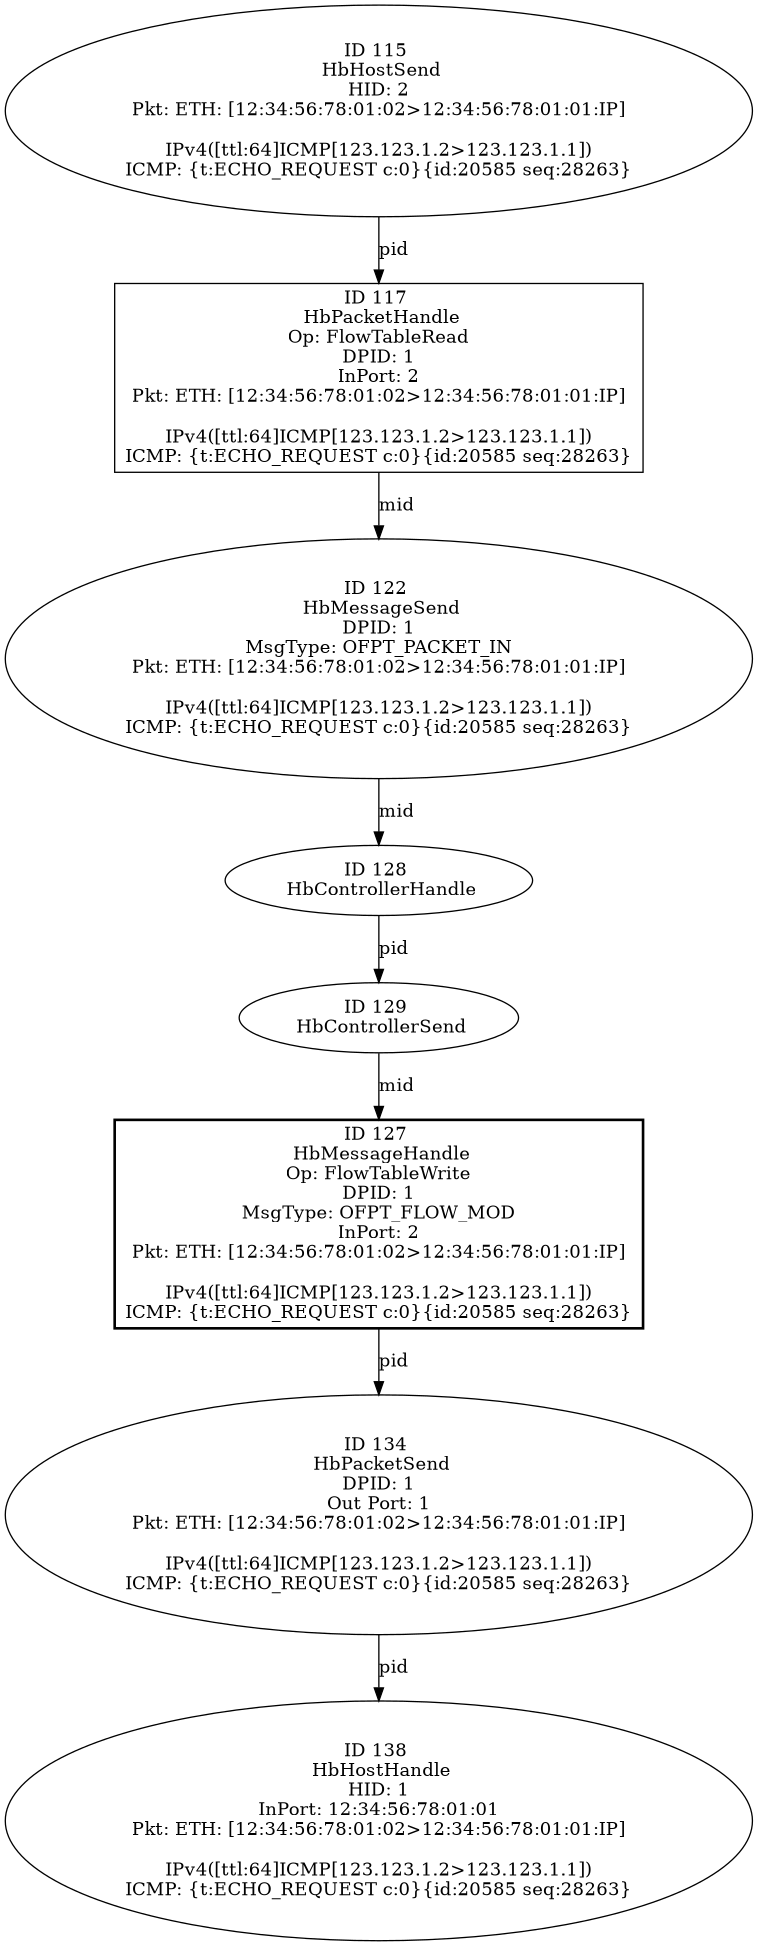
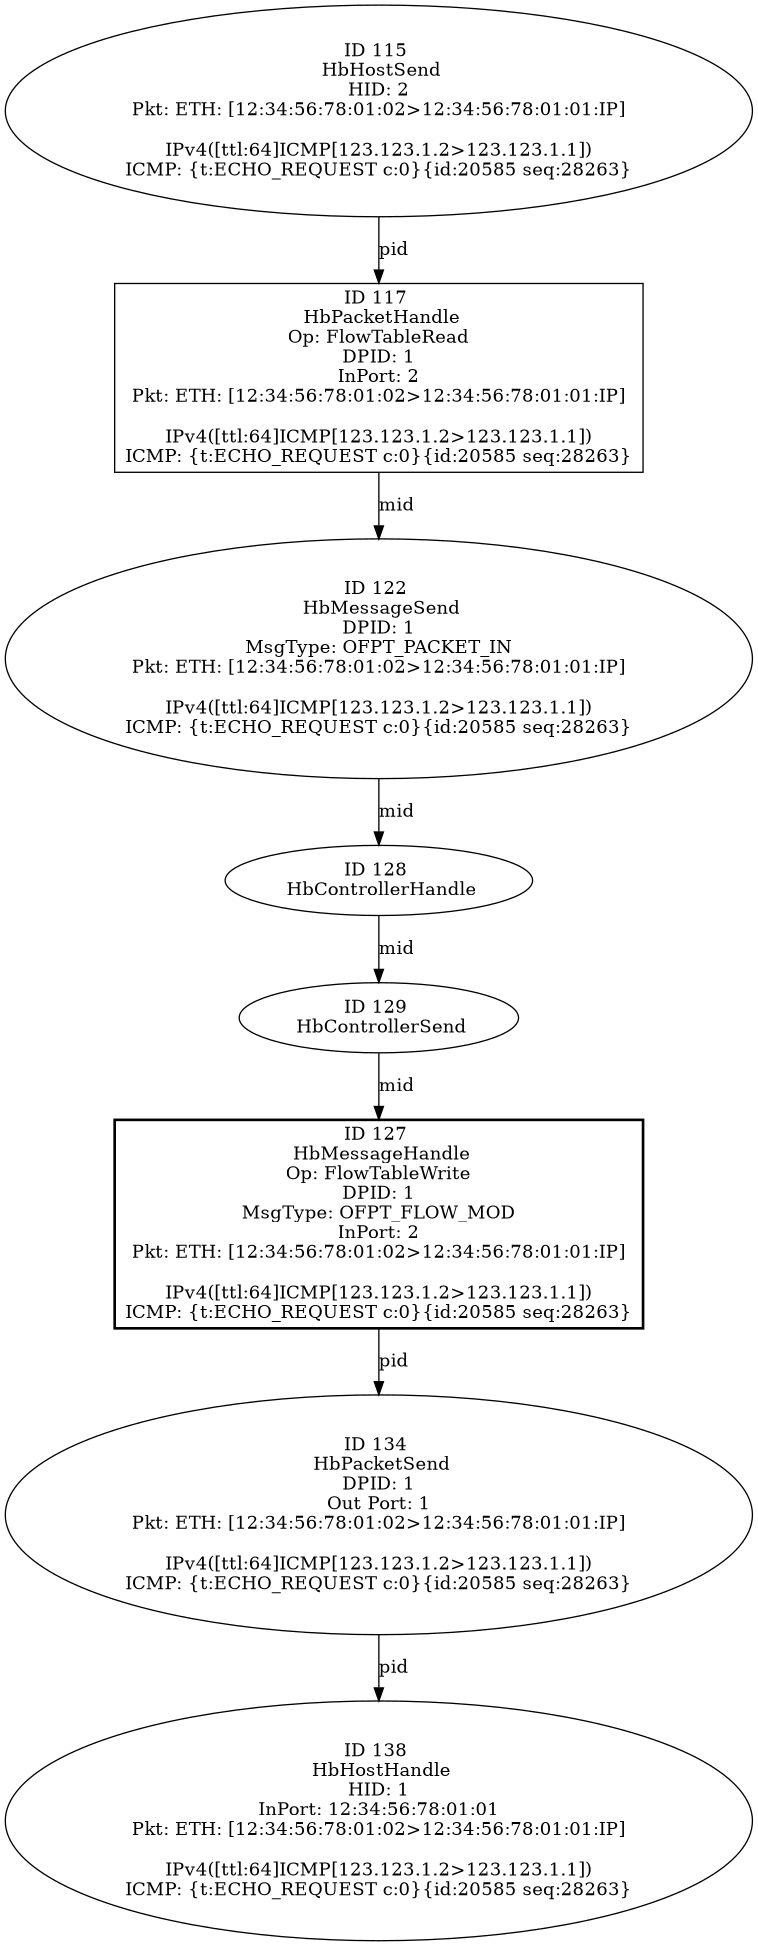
edge "ID 128 HbControllerHandle" -> "ID 129 HbControllerSend": label "pid" -> "mid"
